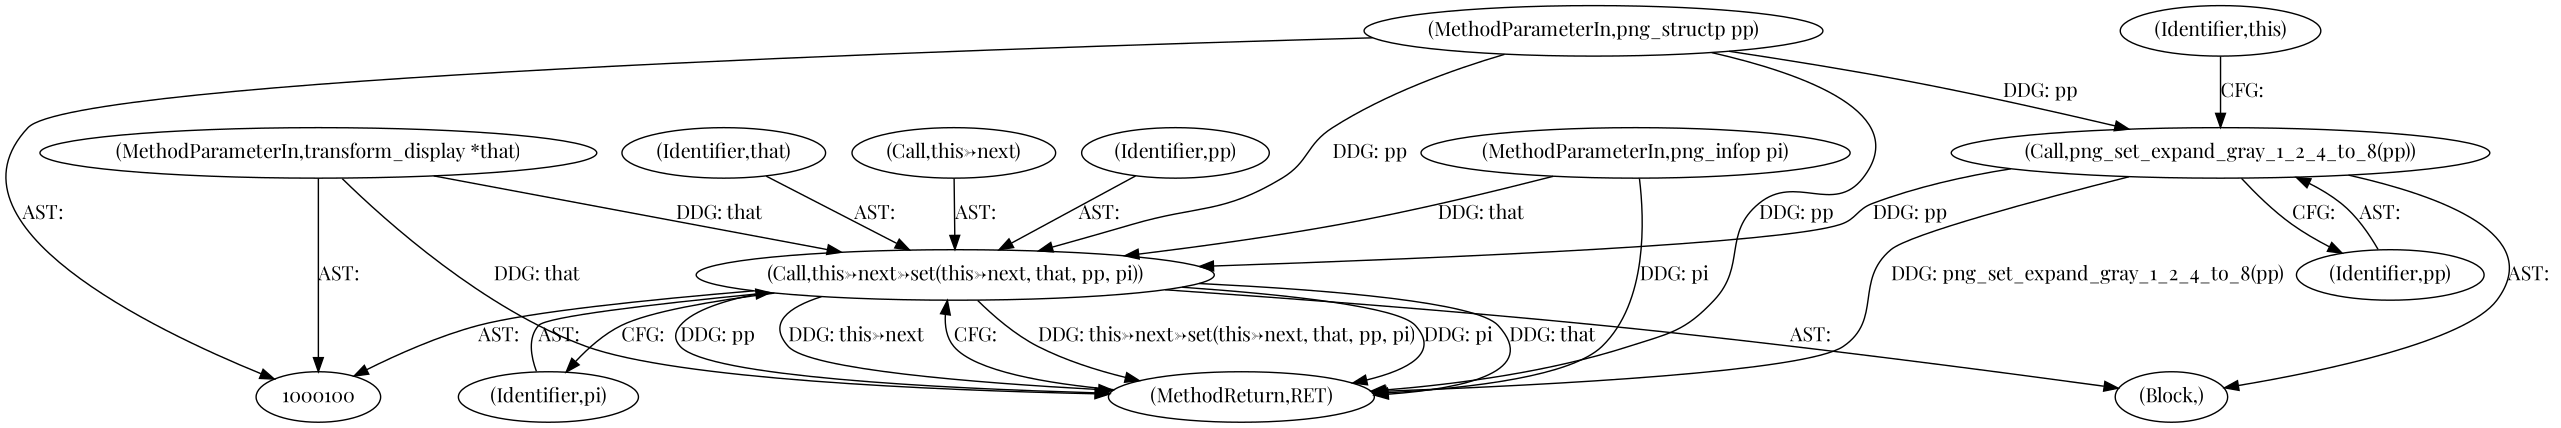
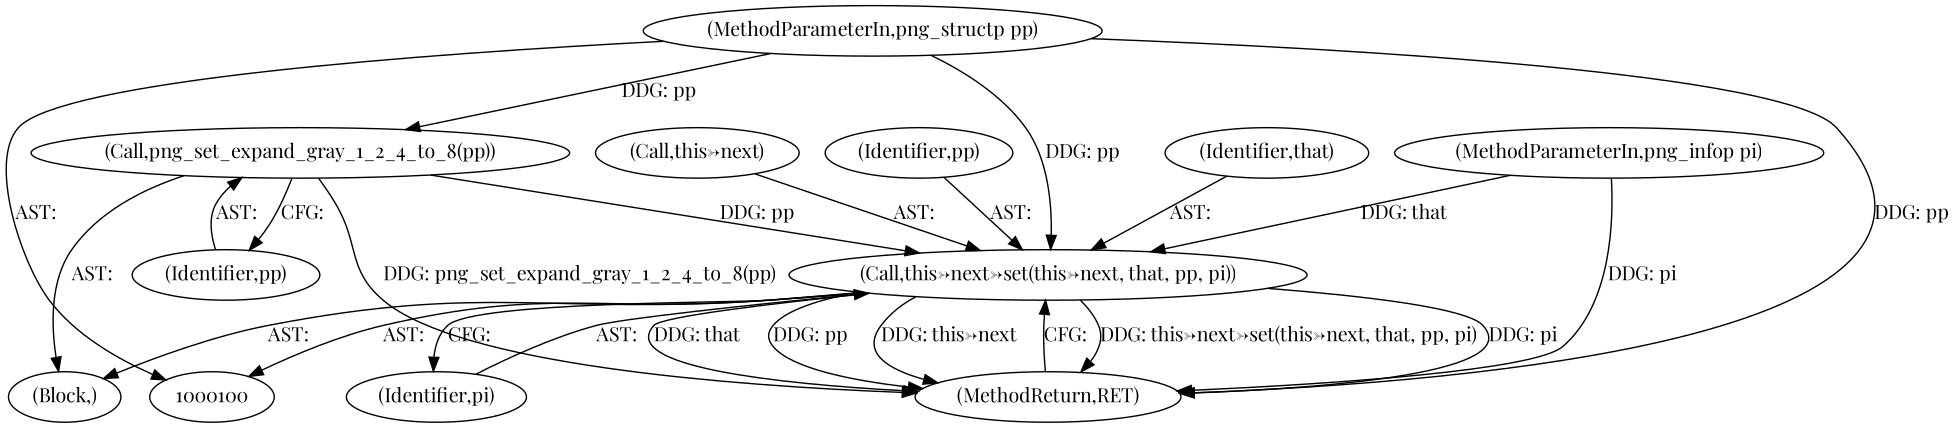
node "(Identifier,this)": removed
node "(MethodParameterIn,transform_display *that)": removed
